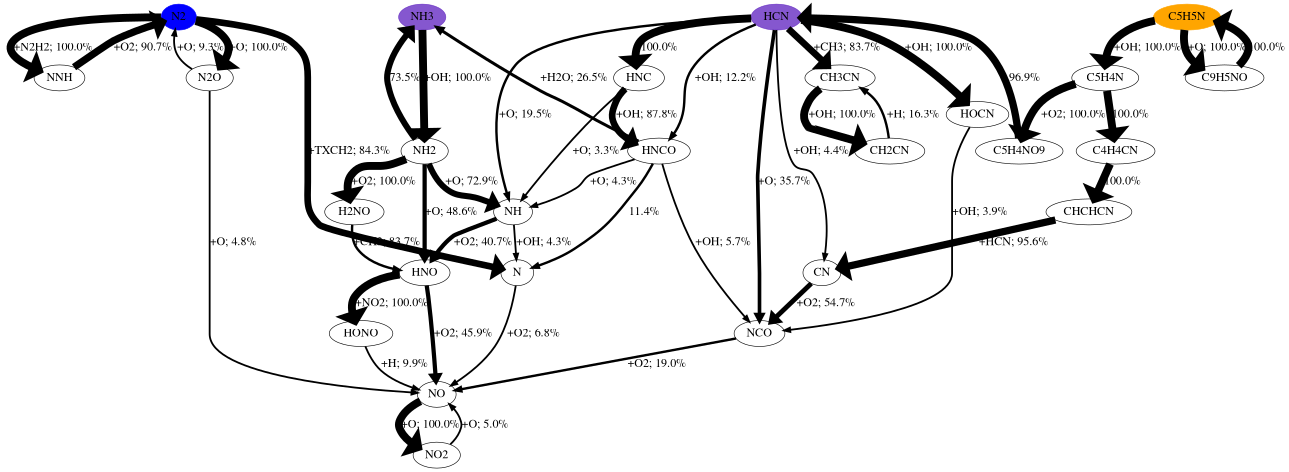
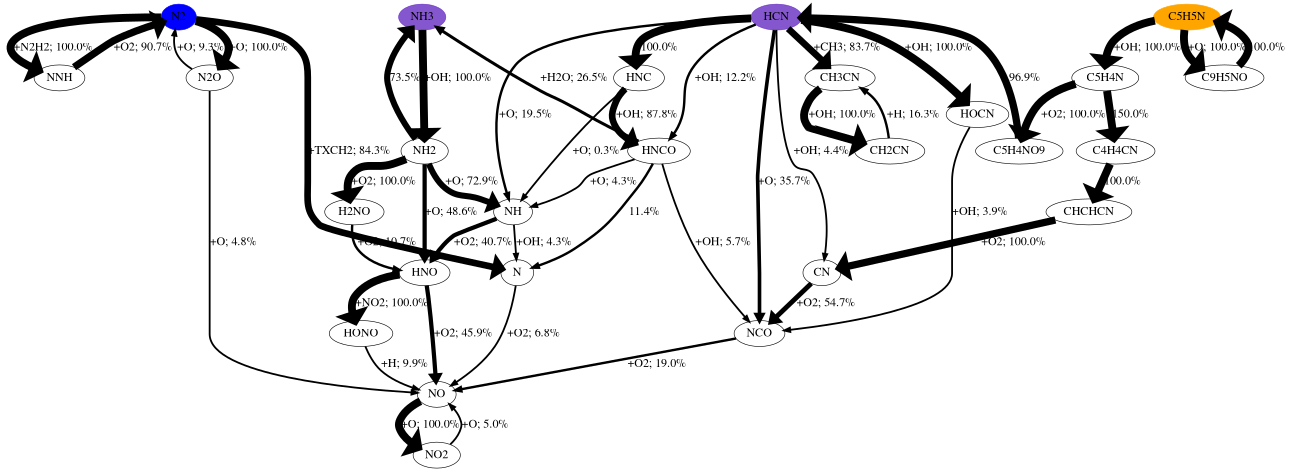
edge "C5H4N" -> "C4H4CN": label "100.0%" -> "150.0%"
edge "HNC" -> "NH": label "+O; 3.3%" -> "+O; 0.3%"
edge "H2NO" -> "HNO": label "+CH3; 83.7%" -> "+O2; 10.7%"
edge "CHCHCN" -> "CN": label "+HCN; 95.6%" -> "+O2; 100.0%"
